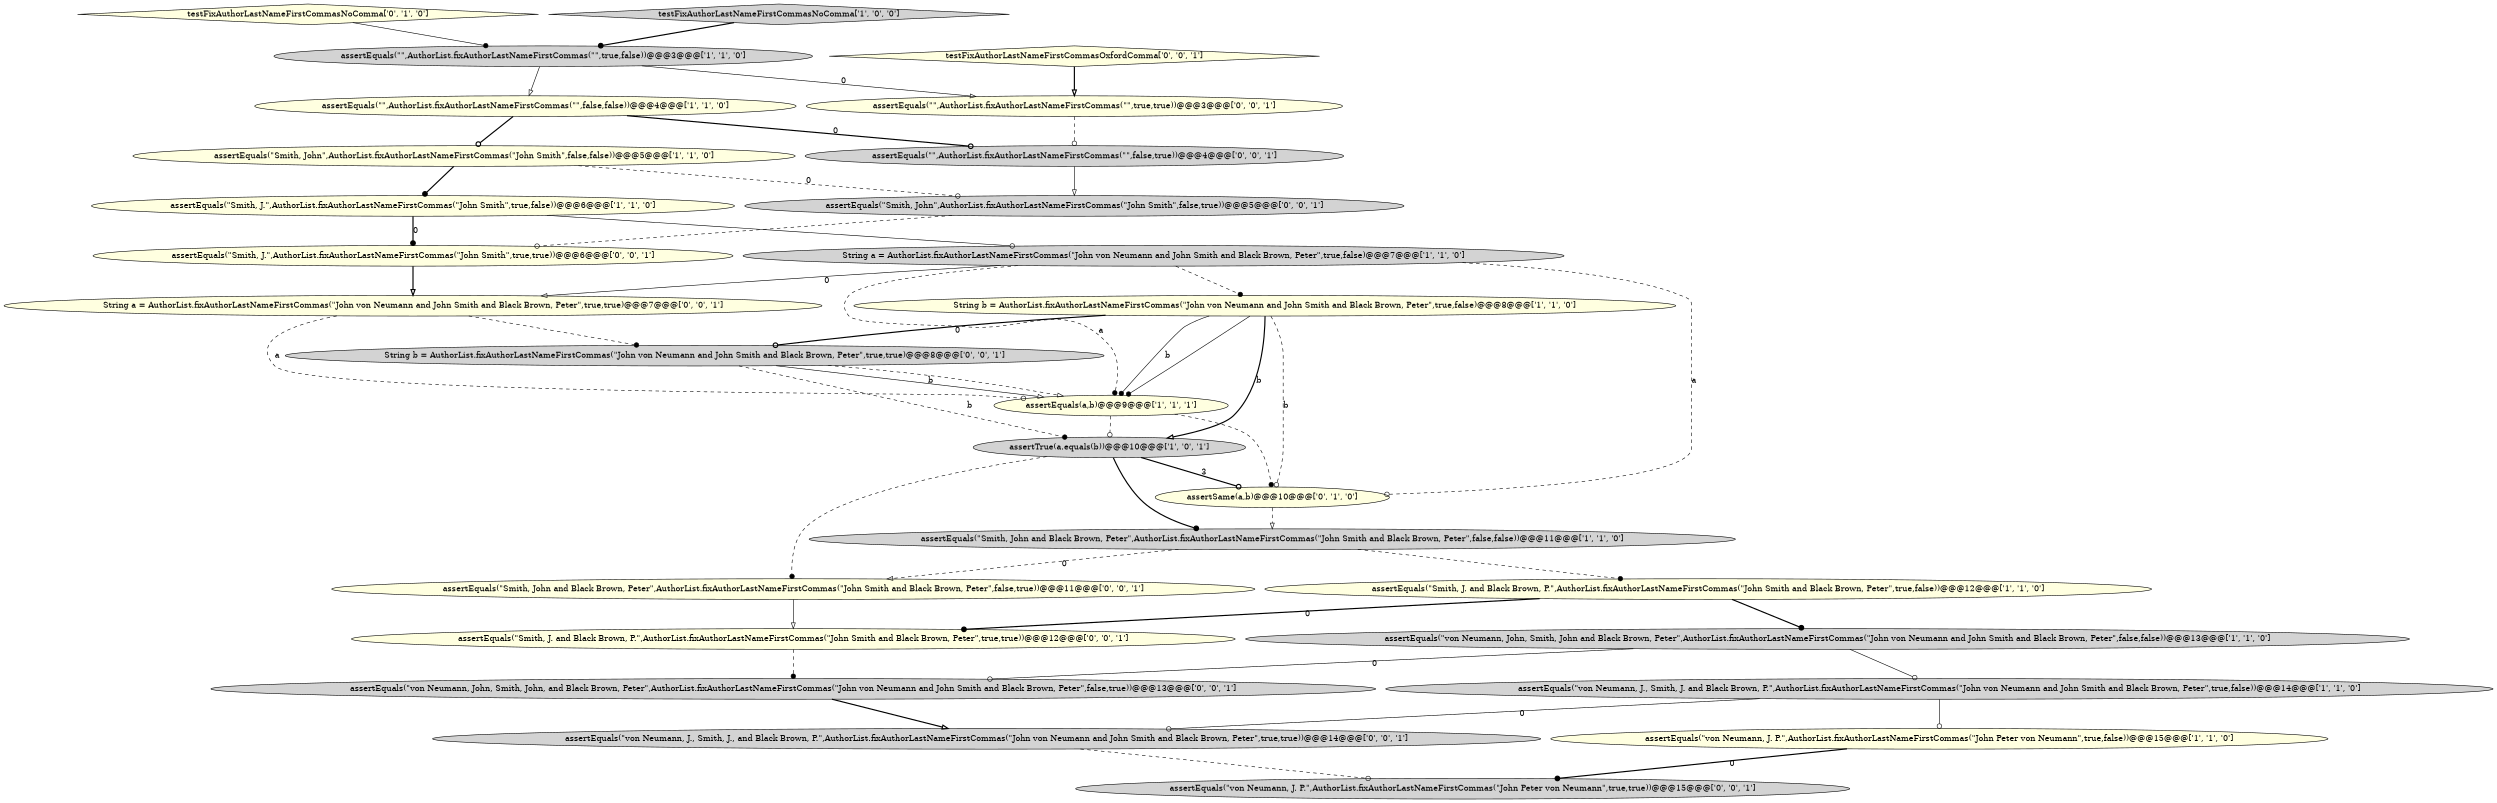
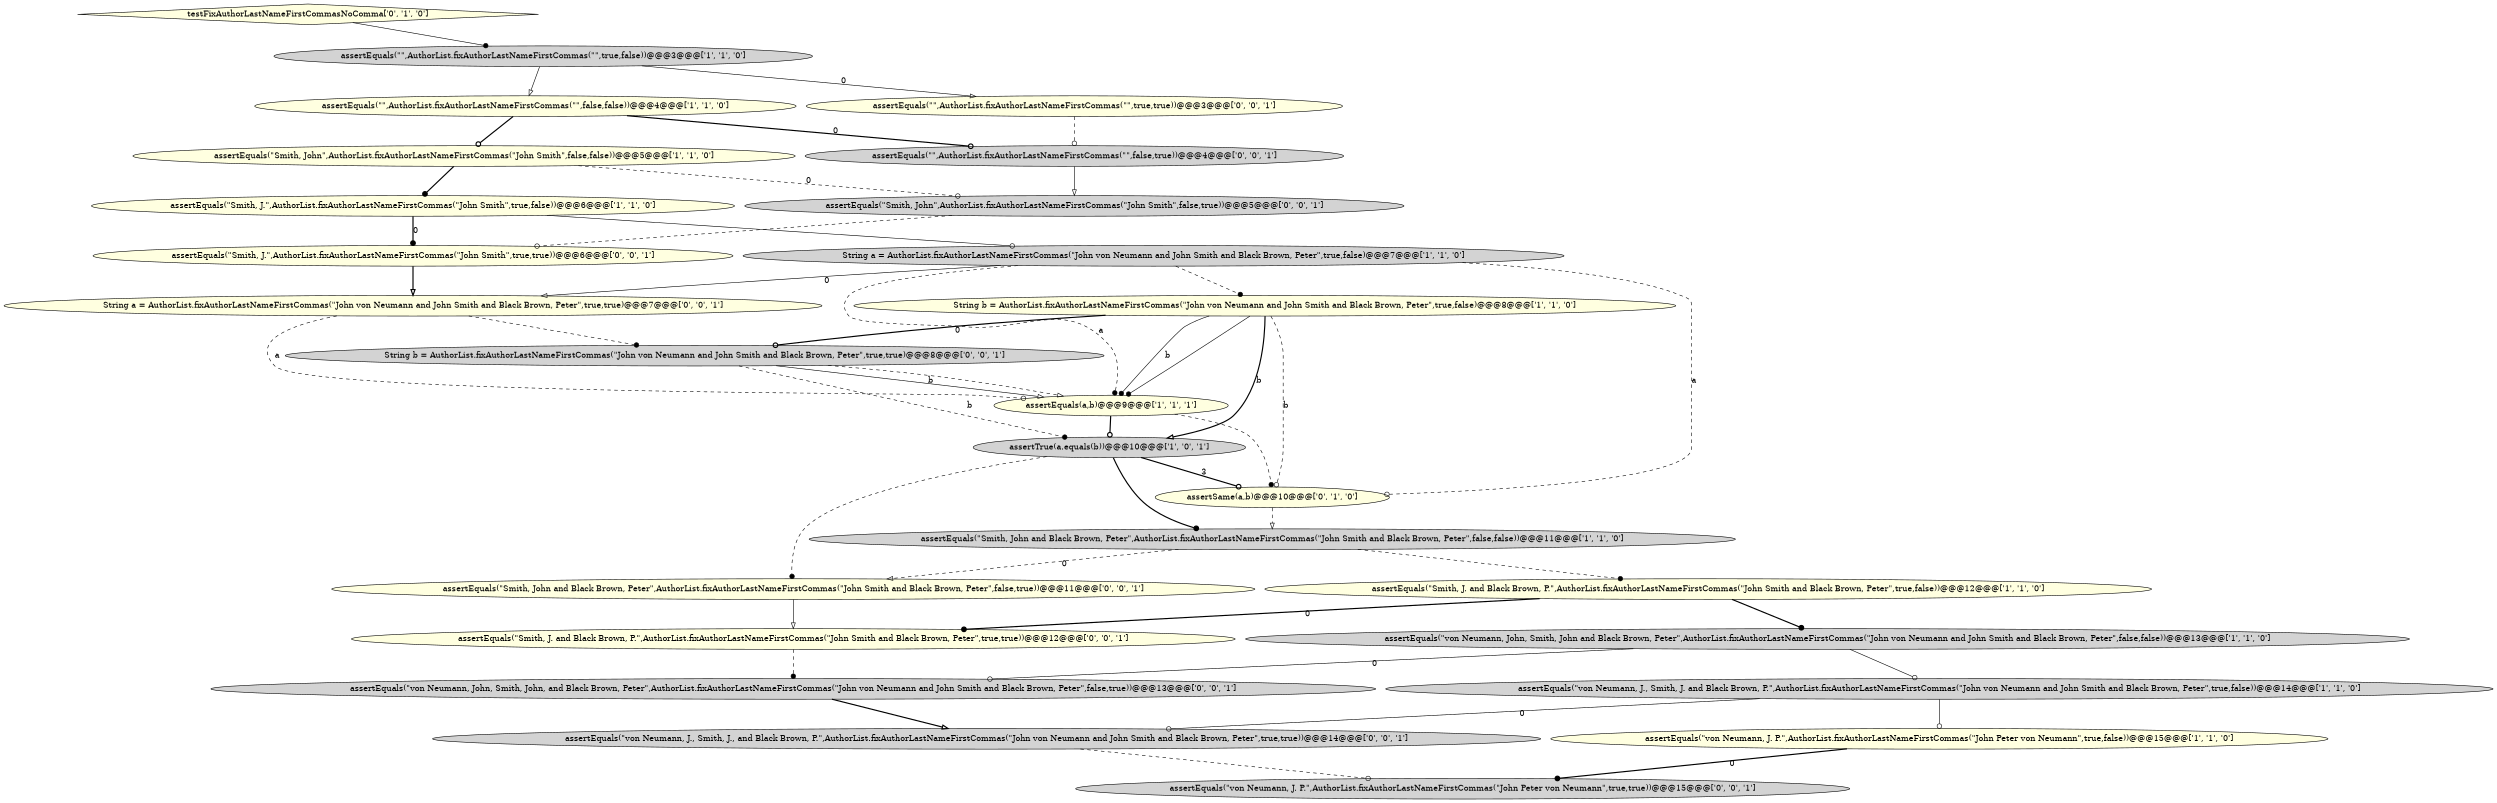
node "testFixAuthorLastNameFirstCommasNoComma['1', '0', '0']": removed
node "testFixAuthorLastNameFirstCommasOxfordComma['0', '0', '1']": removed
edge "assertEquals(a,b)@@@9@@@['1', '1', '1']" -> "assertTrue(a.equals(b))@@@10@@@['1', '0', '1']": style dashed -> bold
